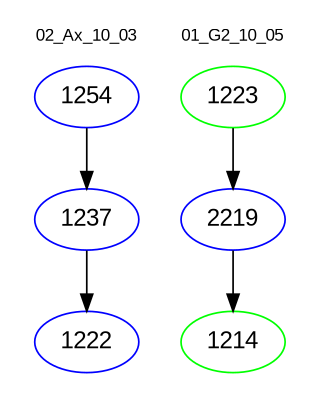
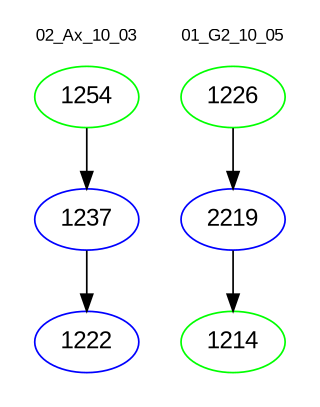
node "1254": color blue -> green
node "1223": label "1223" -> "1226"
